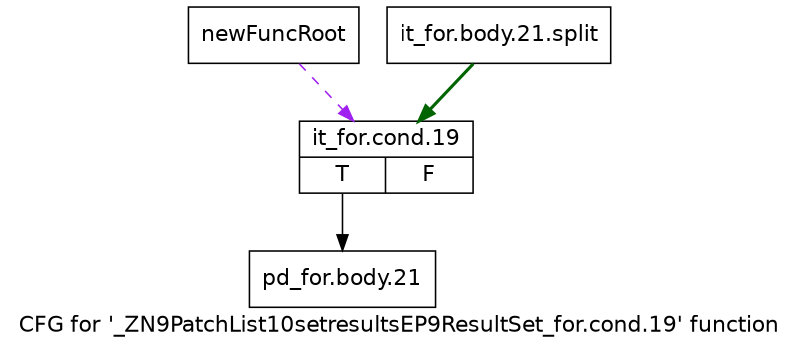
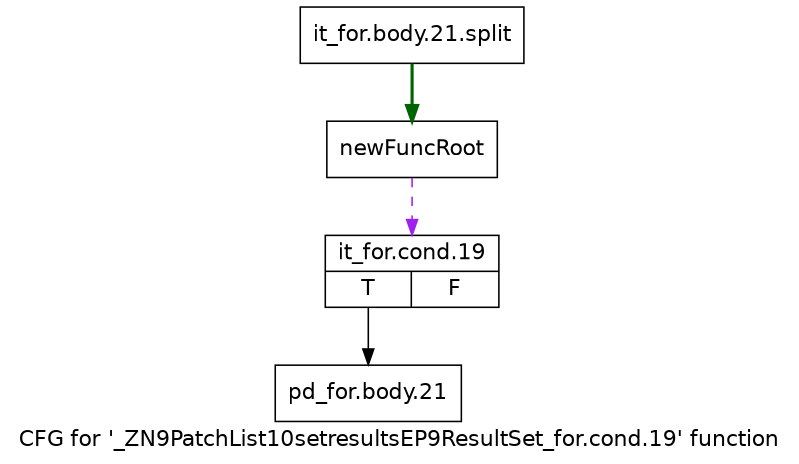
edge "it_for.body.21.split" -> "it_for.cond.19": now "it_for.body.21.split" -> "newFuncRoot"
